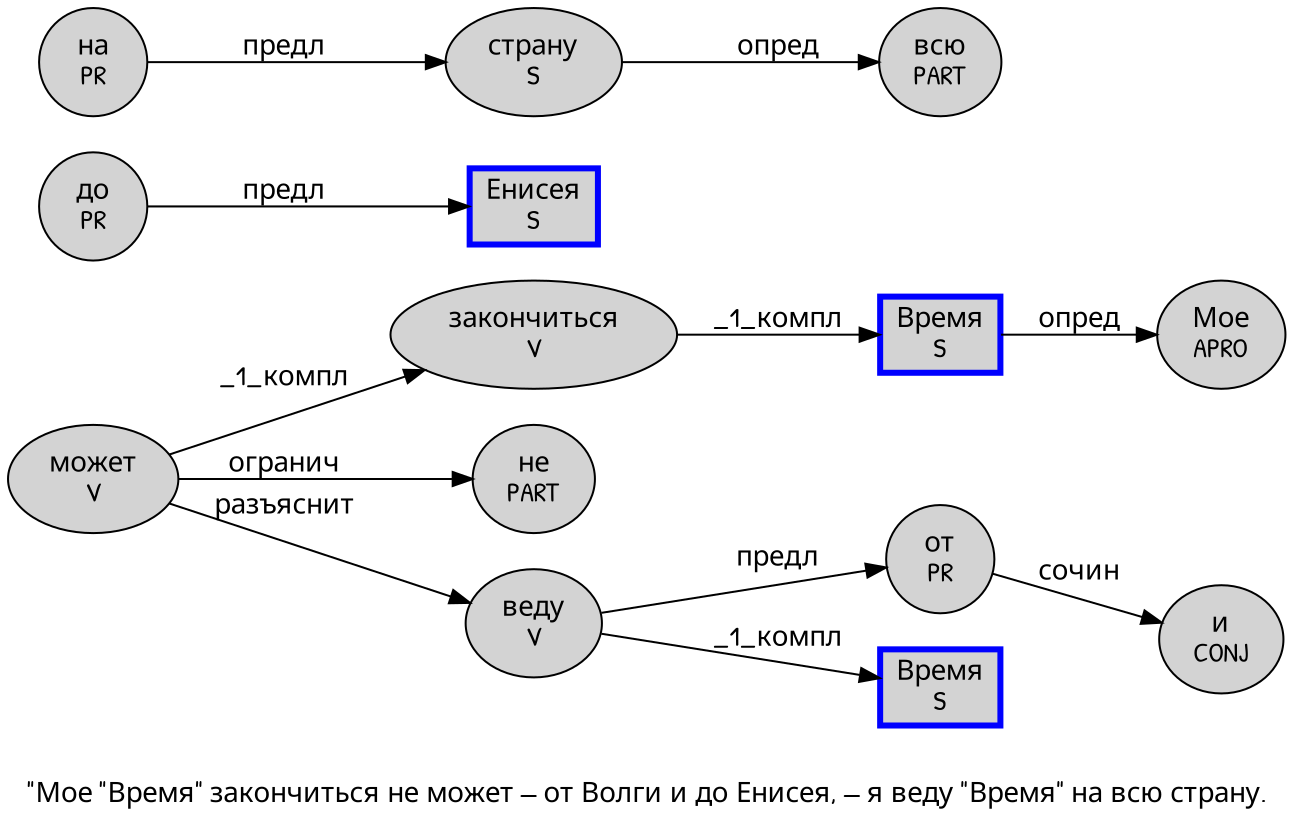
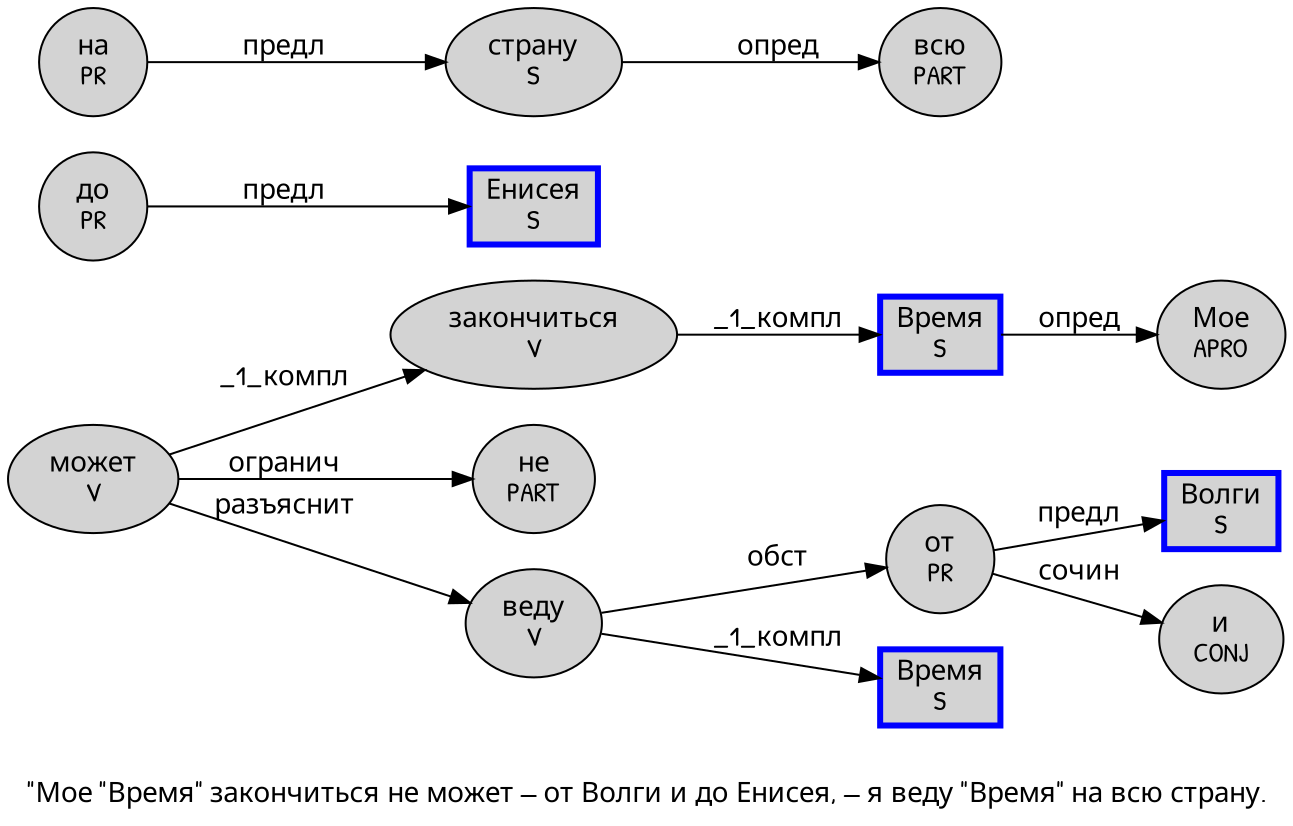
node "Волги S": added
edge "веду V" -> "от PR": label "предл" -> "обст"
